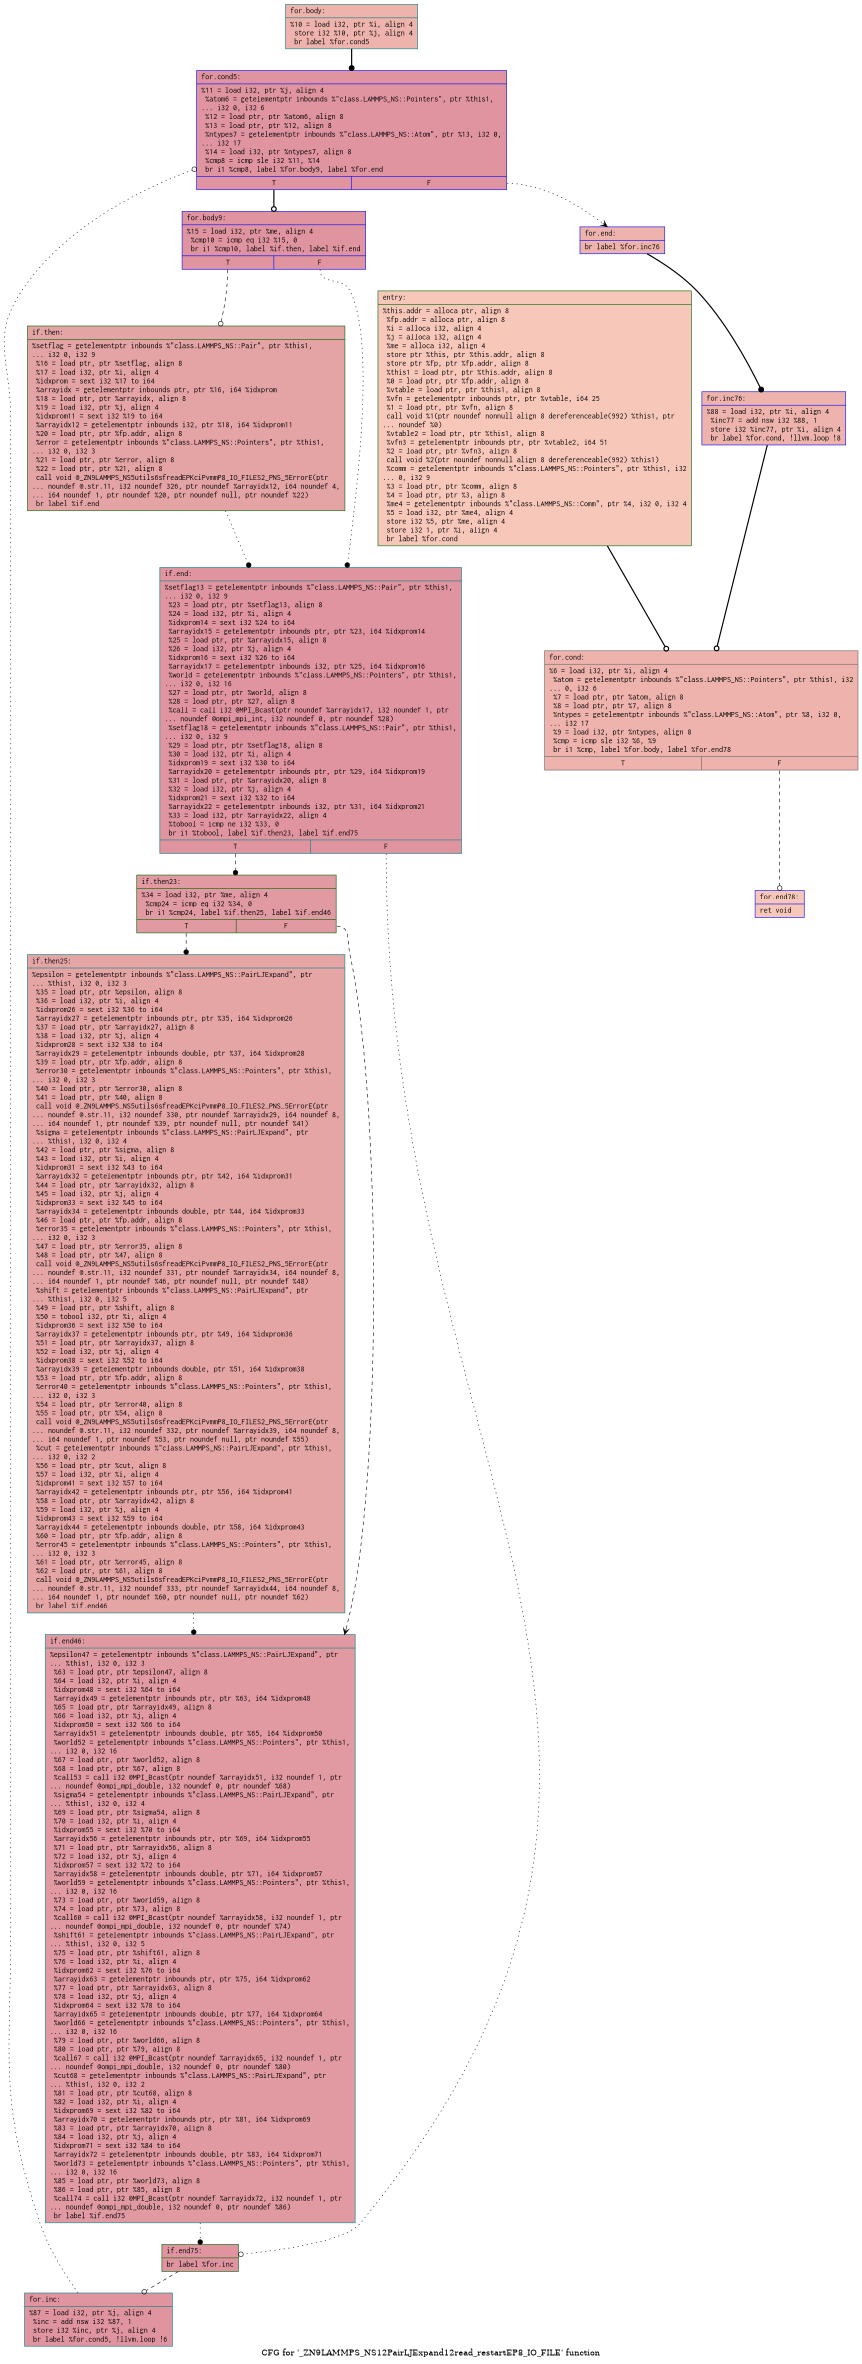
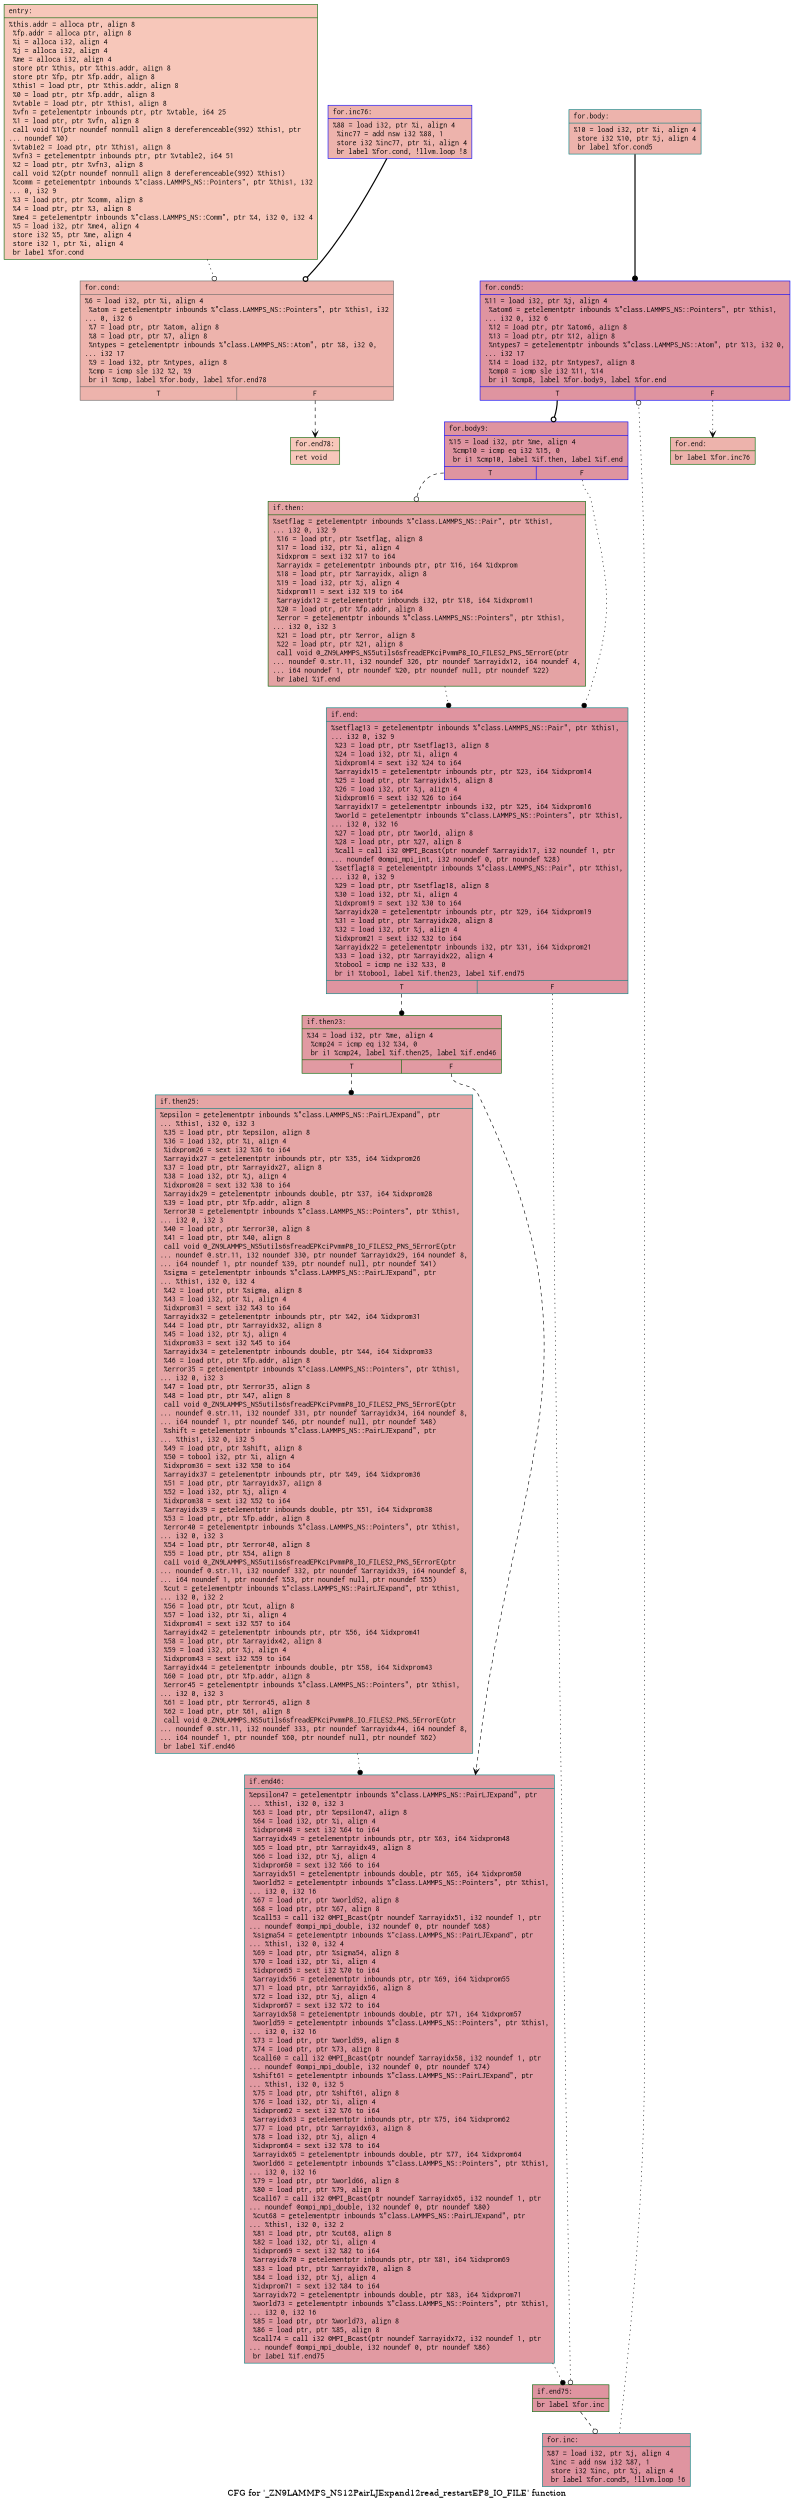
node "for.end:": color blue -> darkgreen
edge "for.end:" -> "for.inc76:": removed
edge "entry:" -> "for.cond:": style bold -> dotted
node "for.cond:": text "%cmp = icmp sle i32 %6, %9" -> "%cmp = icmp sle i32 %2, %9"
edge "for.cond:" -> "for.end78:": arrowhead odot -> vee
node "for.end78:": color blue -> darkgreen
